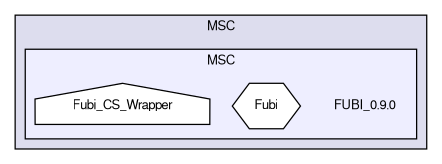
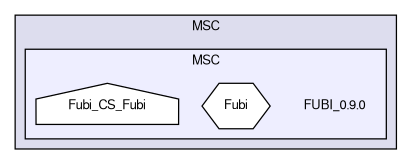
node "Fubi_CS_Wrapper": label "Fubi_CS_Wrapper" -> "Fubi_CS_Fubi"
